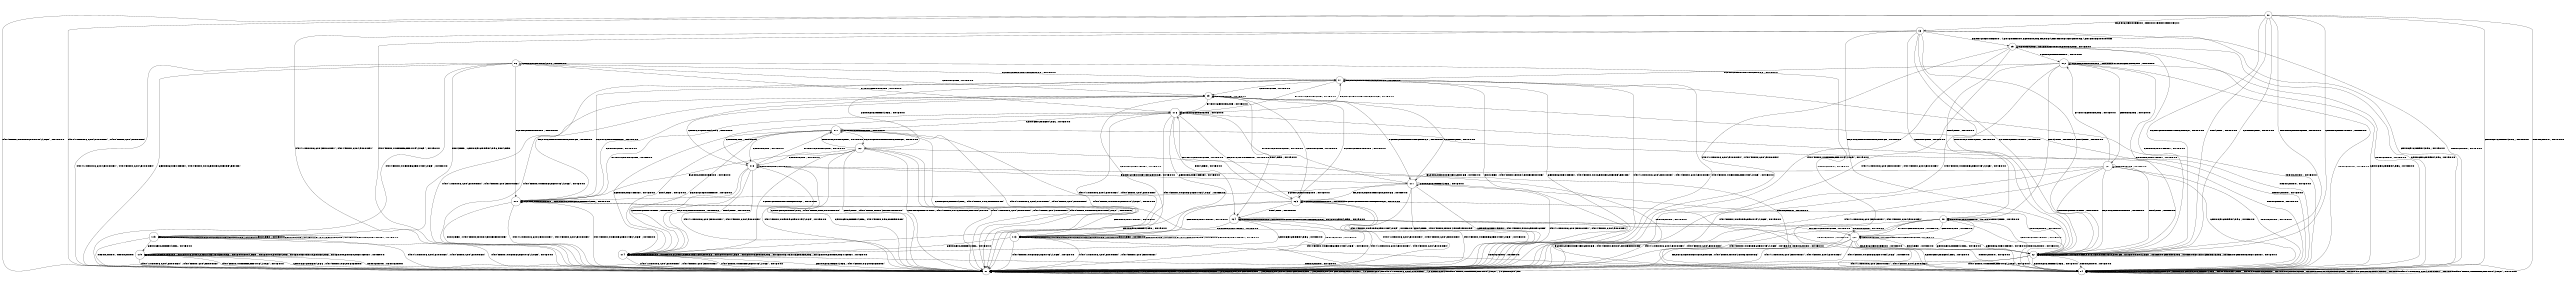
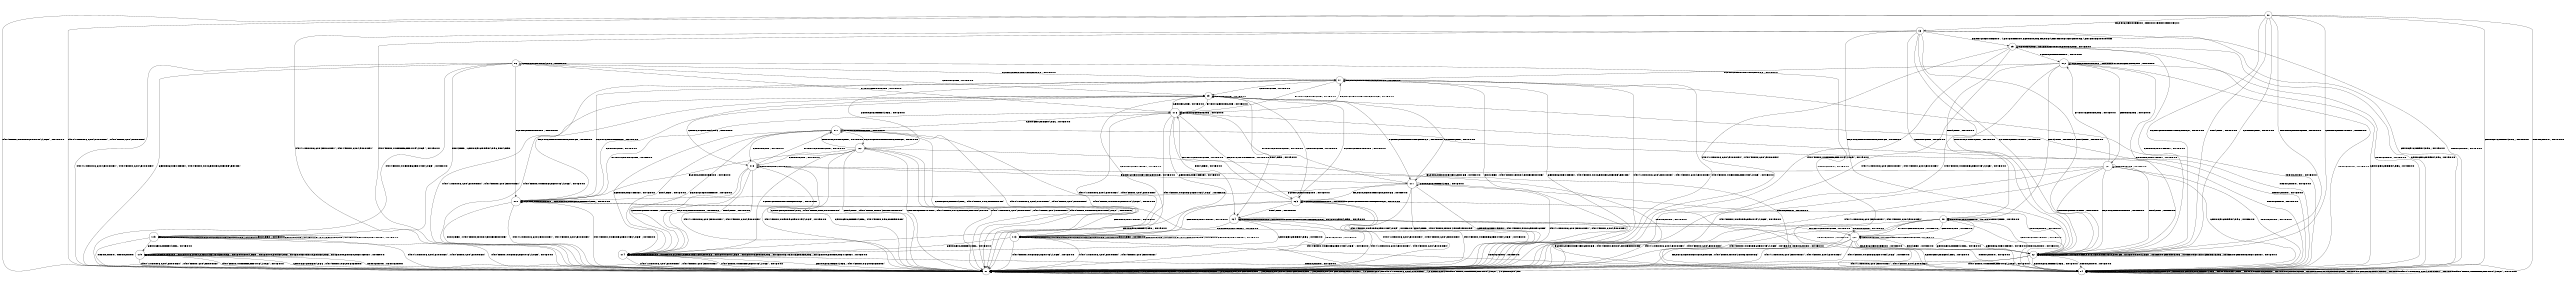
edge "s16" -> "s18": now "s16" -> "s9"
